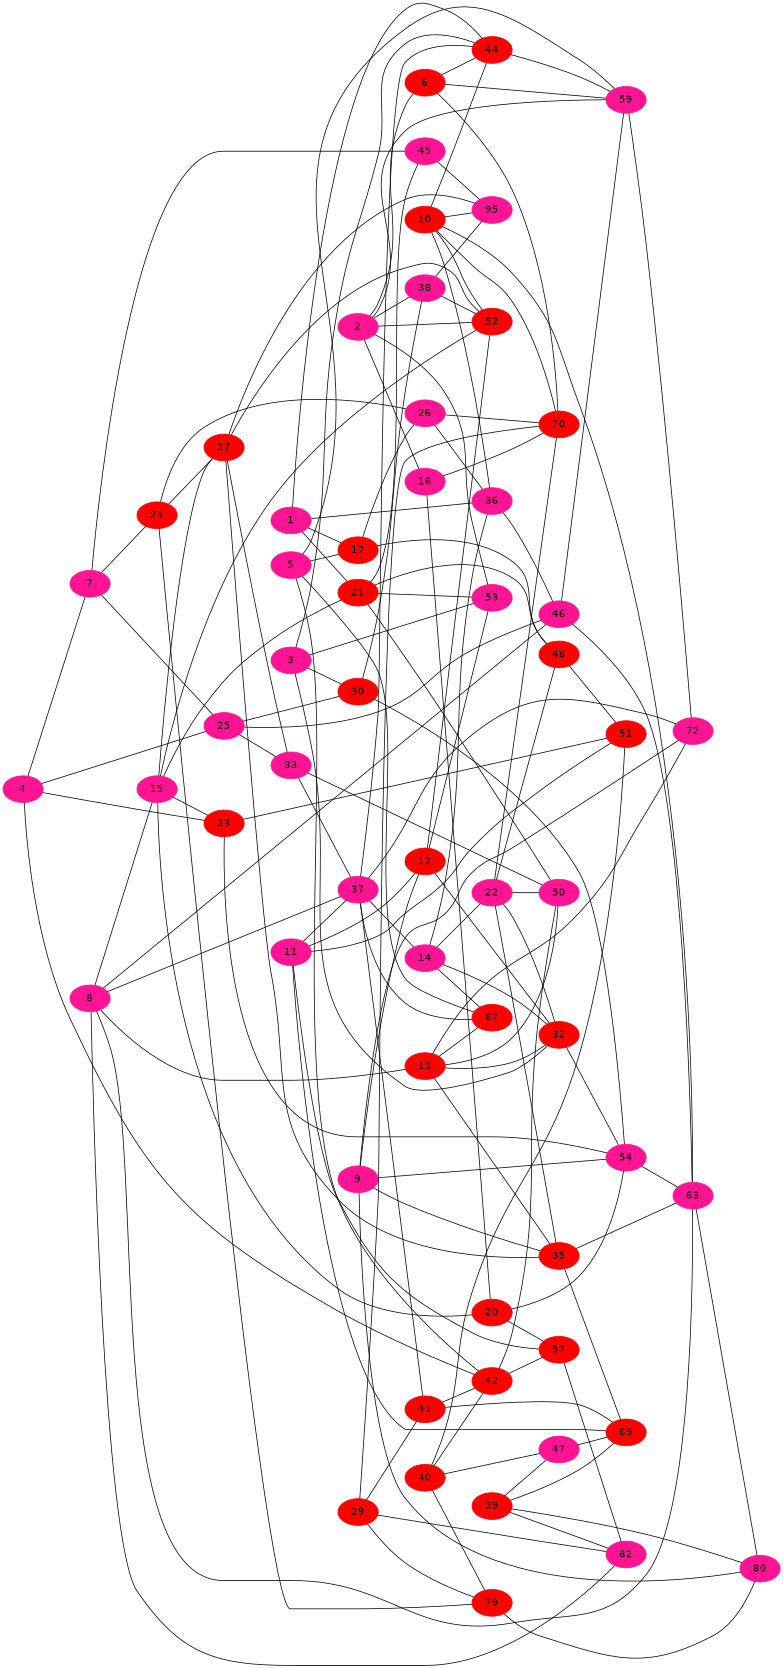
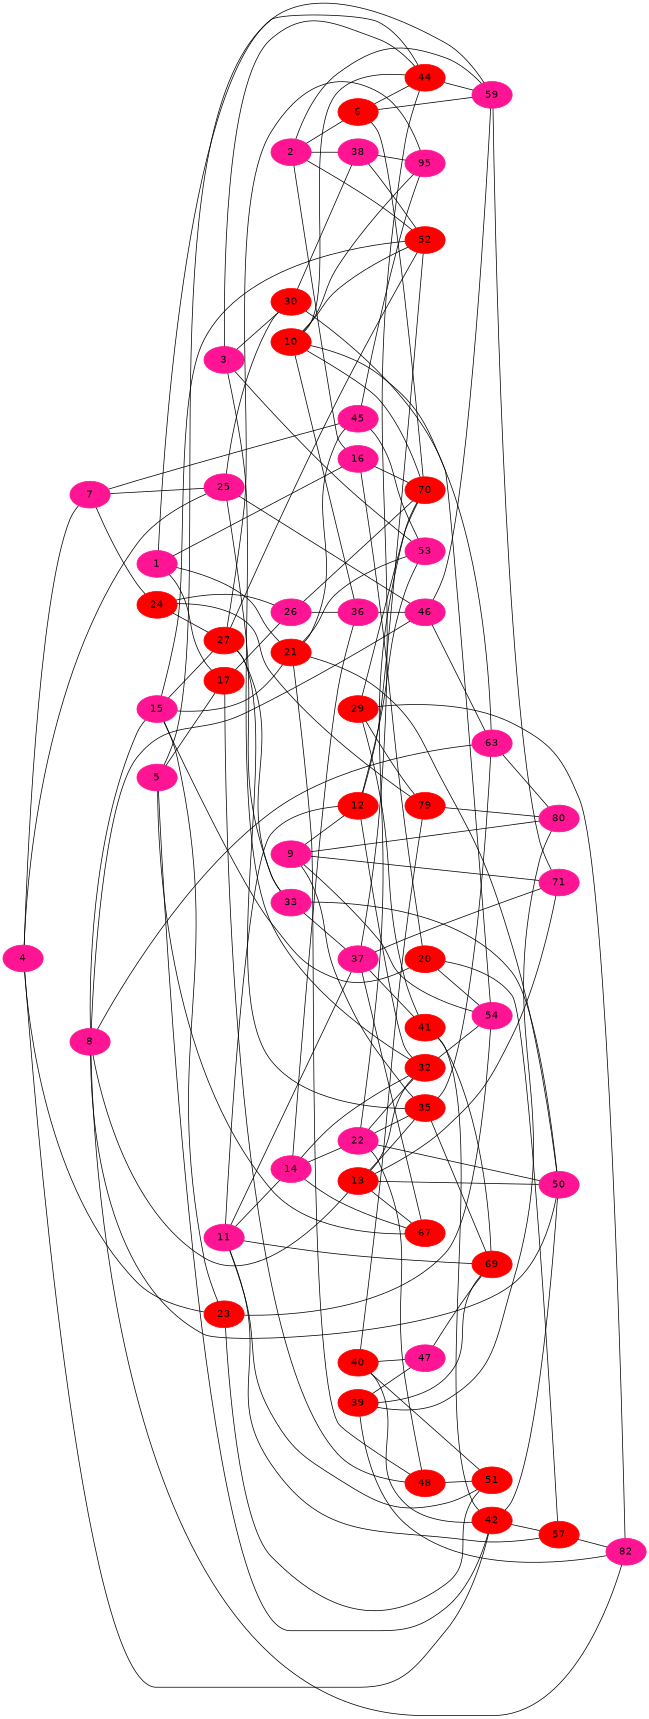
edge "2" -- "53": now "45" -- "53"
edge "36" -- "1": now "16" -- "1"
node "72": label "72" -> "71"
edge "37" -- "14": now "11" -- "14"
edge "37" -- "8": now "50" -- "8"
edge "54" -- "63": removed
